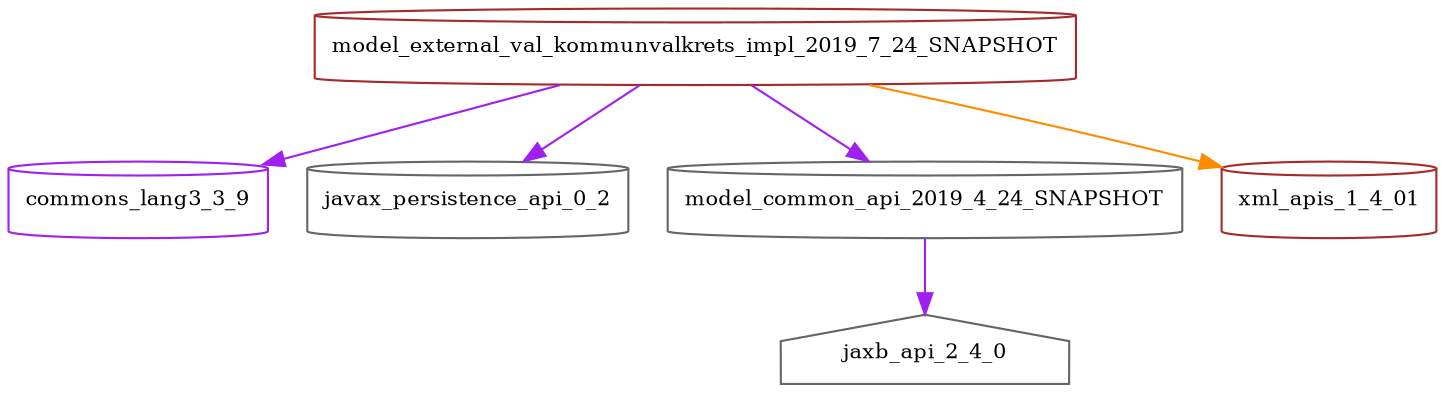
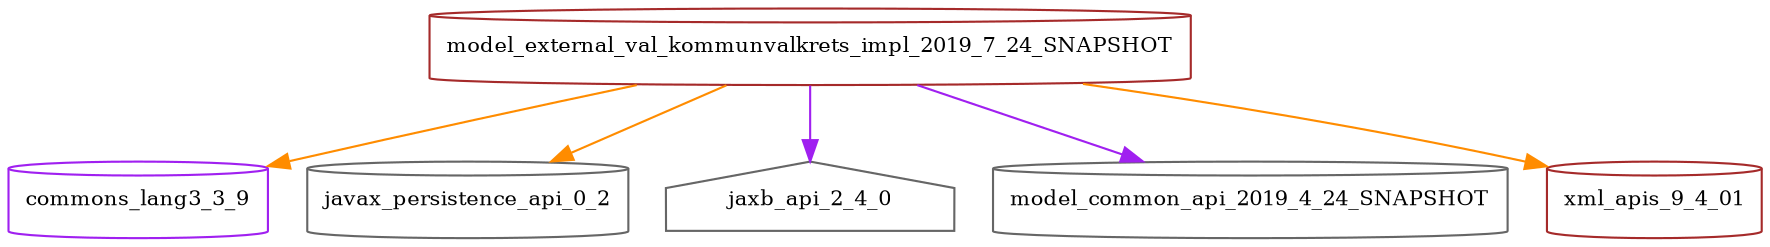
edge "model_external_val_kommunvalkrets_impl_2019_7_24_SNAPSHOT" -> "javax_persistence_api_0_2": color purple -> darkorange
edge "model_external_val_kommunvalkrets_impl_2019_7_24_SNAPSHOT" -> "commons_lang3_3_9": color purple -> darkorange
node "xml_apis_1_4_01": label "xml_apis_1_4_01" -> "xml_apis_9_4_01"
edge "model_common_api_2019_4_24_SNAPSHOT" -> "jaxb_api_2_4_0": now "model_external_val_kommunvalkrets_impl_2019_7_24_SNAPSHOT" -> "jaxb_api_2_4_0"
